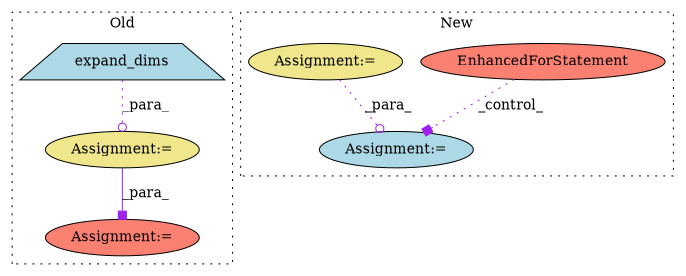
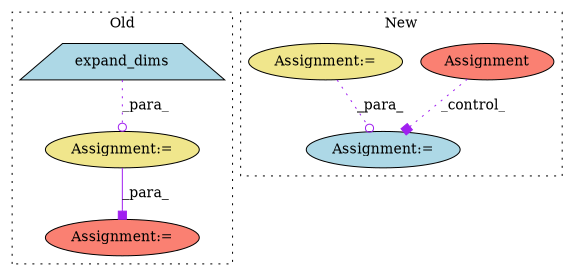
node "EnhancedForStatement": label "EnhancedForStatement" -> "Assignment"
